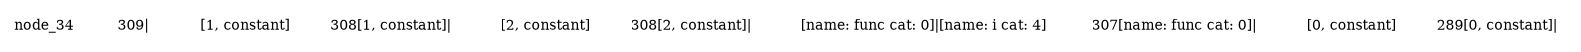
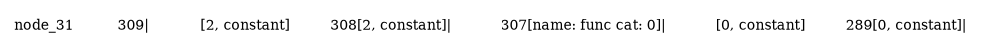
node "node_34": label "node_34" -> "node_31"
node "[1, constant]": removed
node "308[1, constant]|": removed
node "[name: func cat: 0]|[name: i cat: 4]": removed
